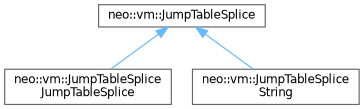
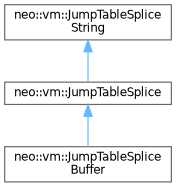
edge "neo::vm::JumpTableSplice String" -> "neo::vm::JumpTableSplice": reversed
node "neo::vm::JumpTableSplice JumpTableSplice": label "neo::vm::JumpTableSplice JumpTableSplice" -> "neo::vm::JumpTableSplice Buffer"
